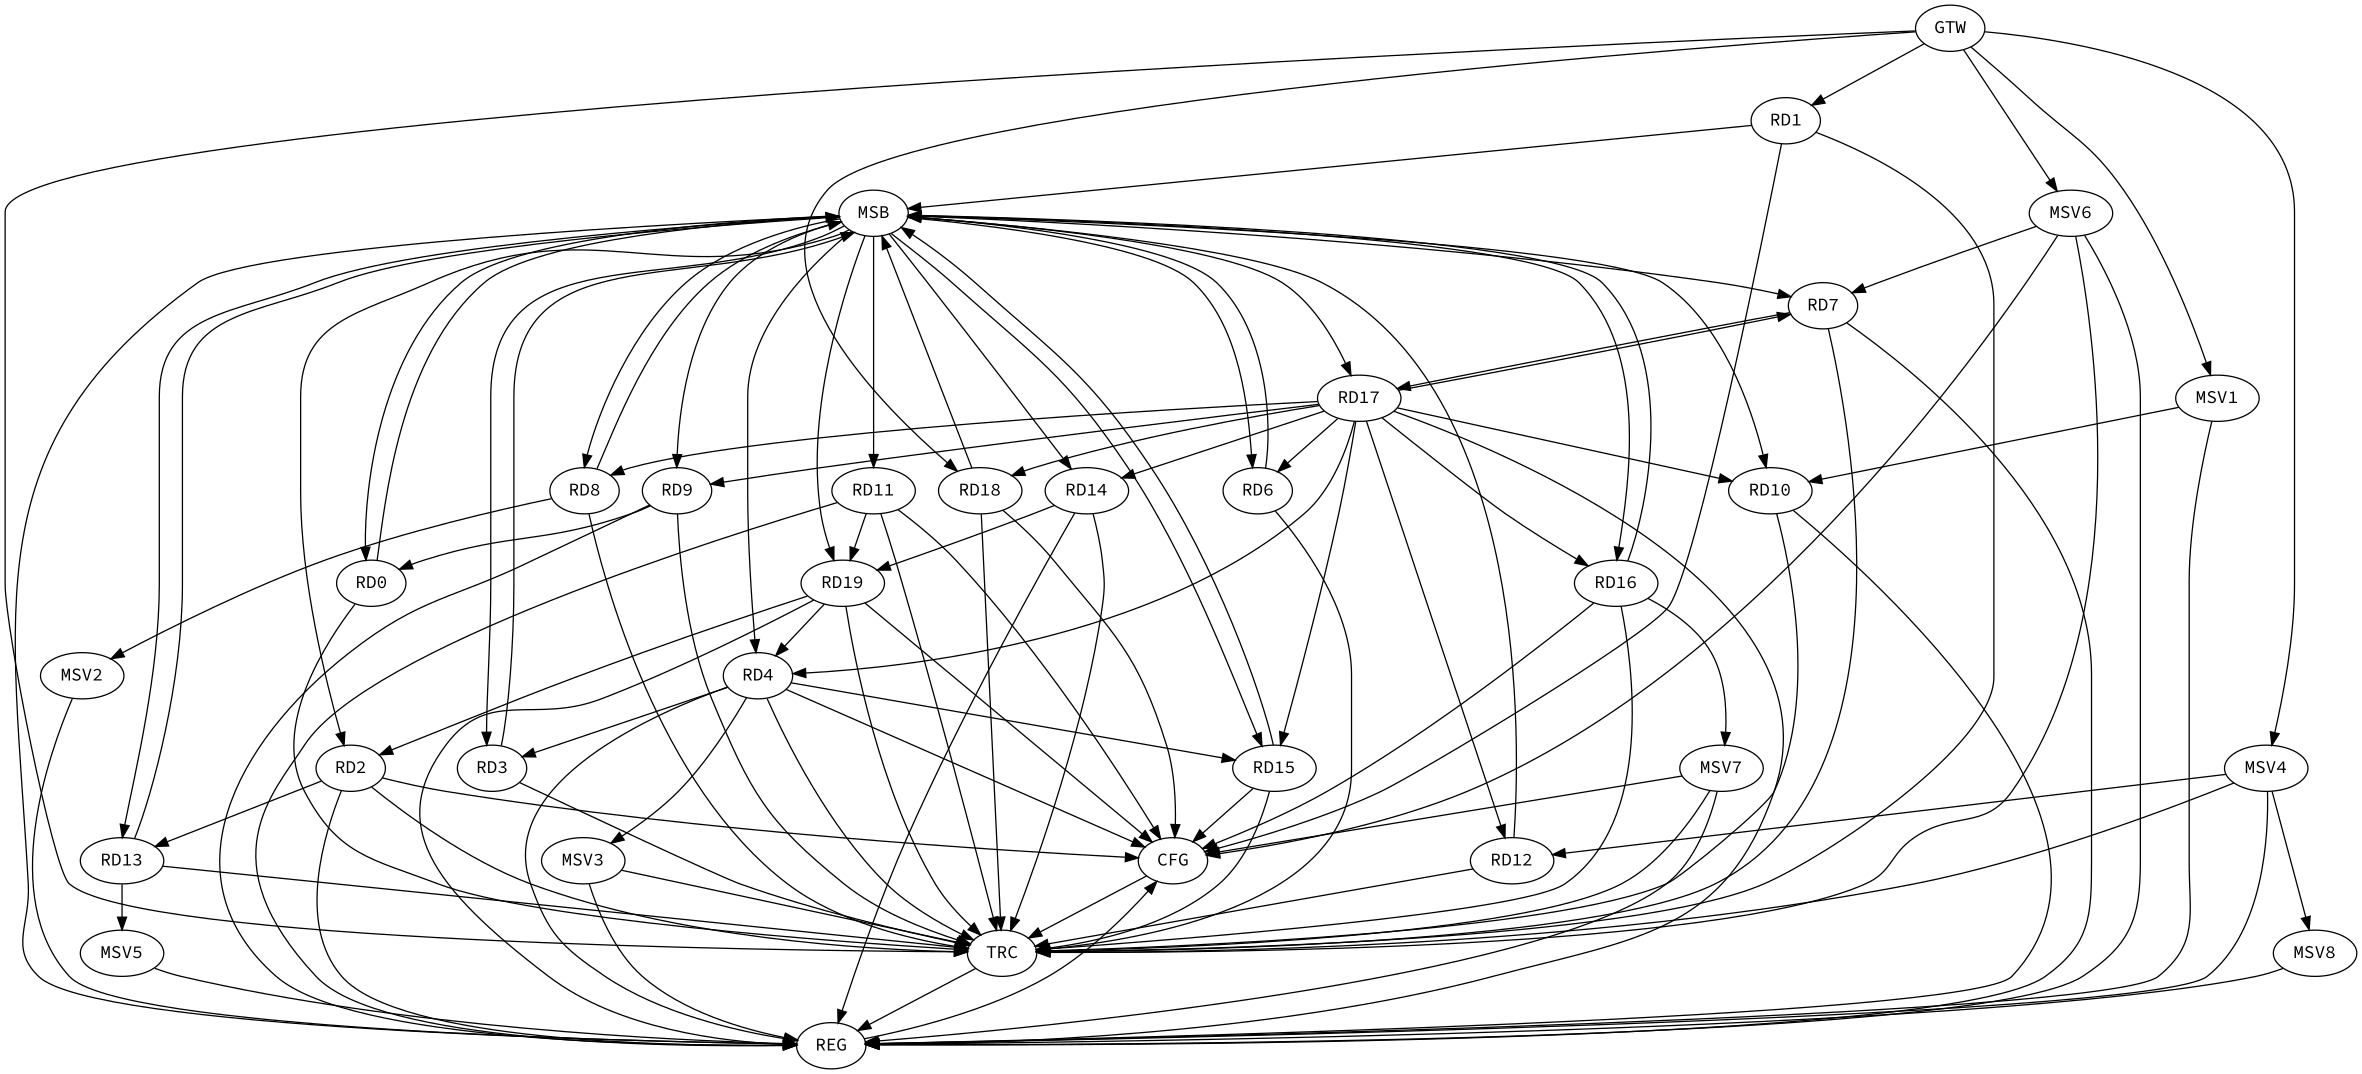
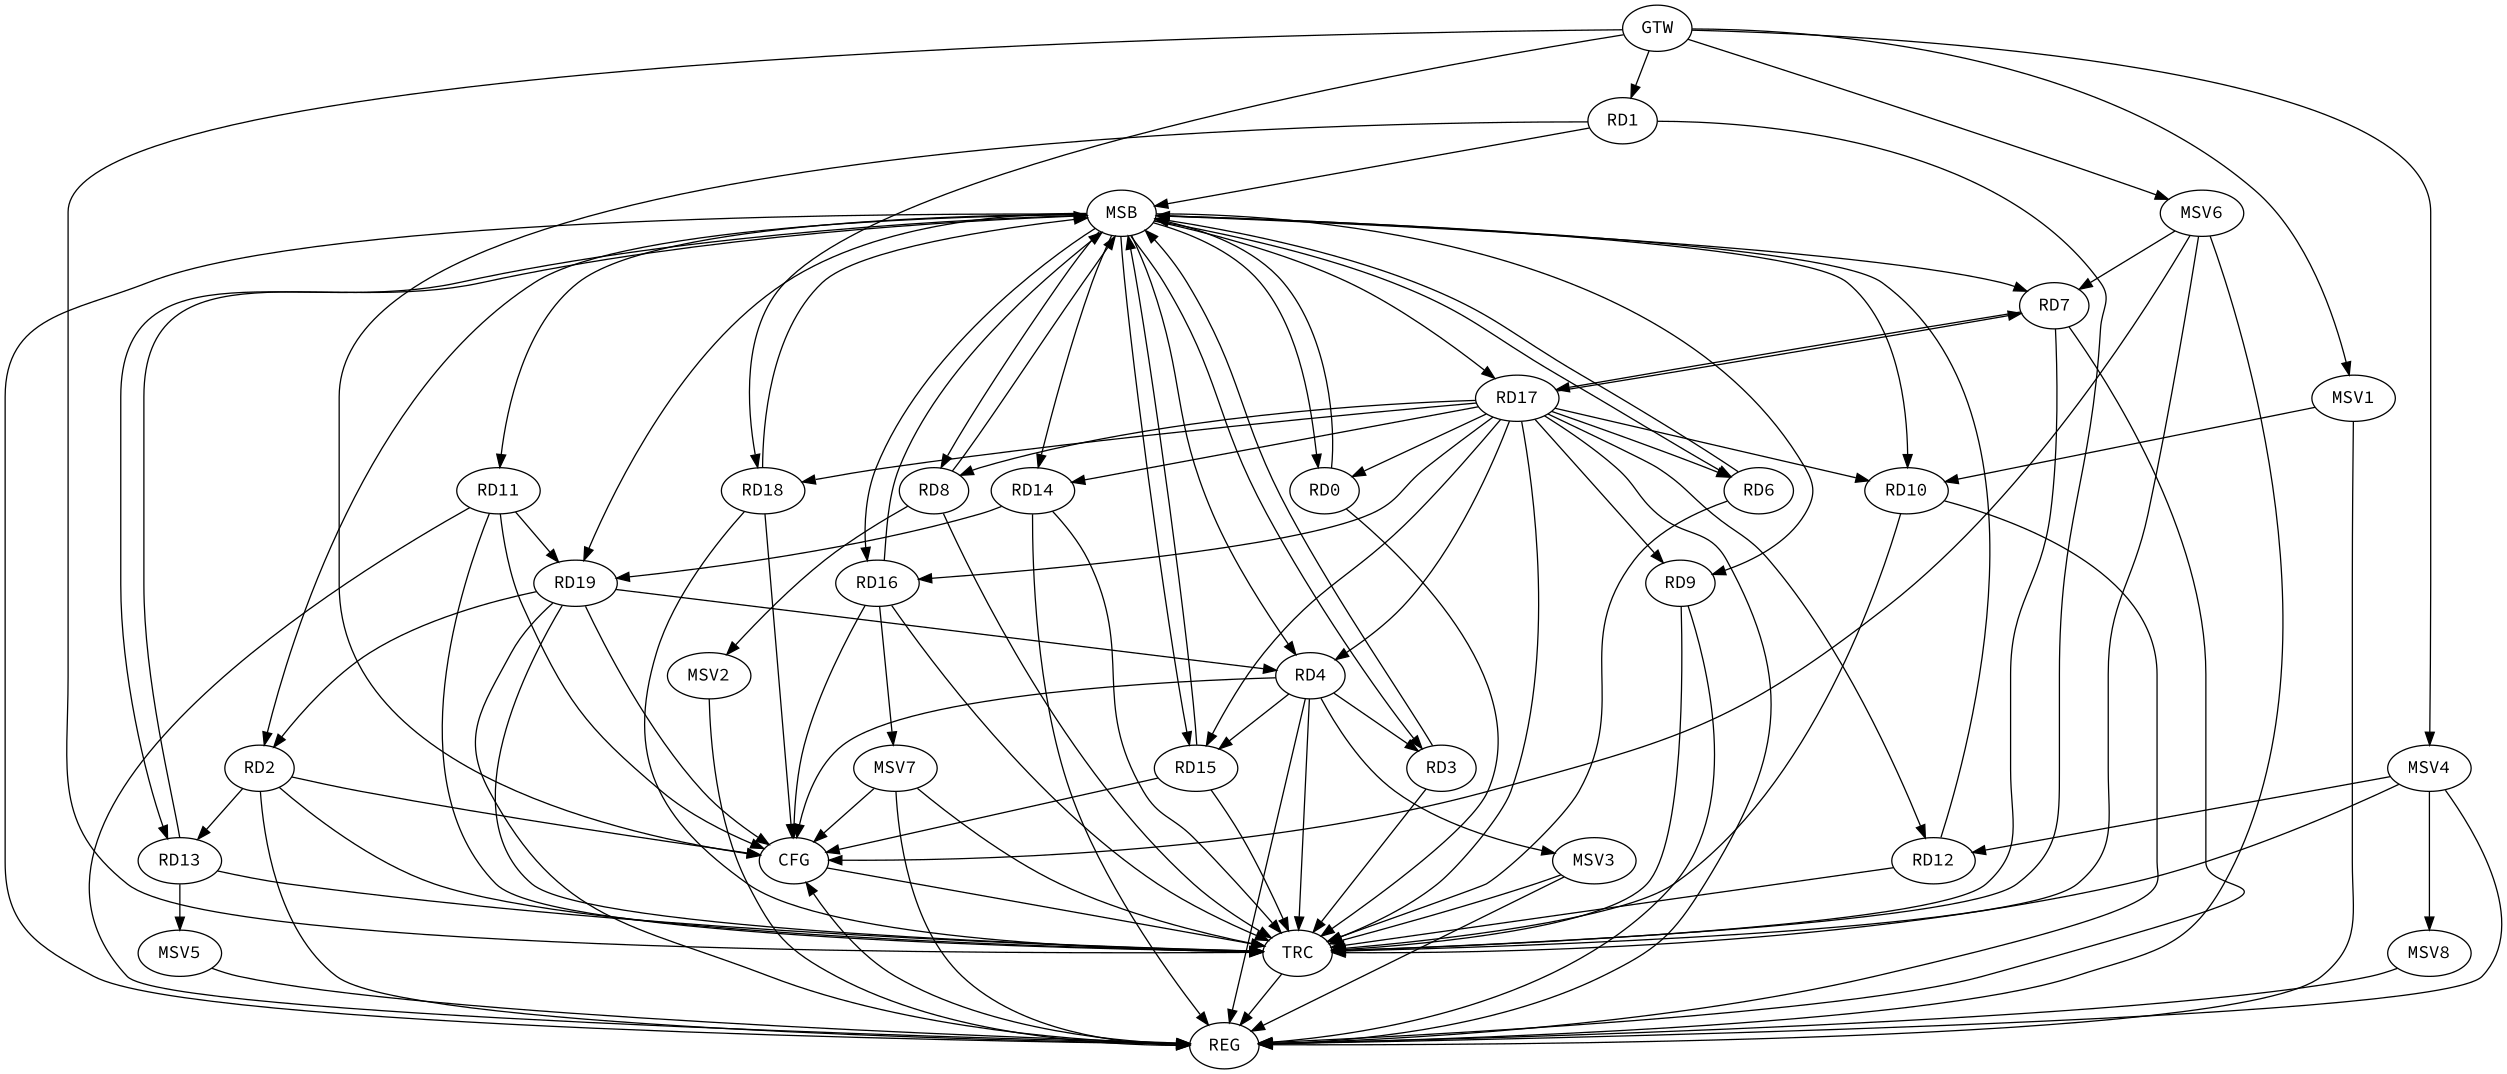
edge "RD9" -> "RD0": now "RD17" -> "RD0"
edge "RD17" -> "TRC": added
